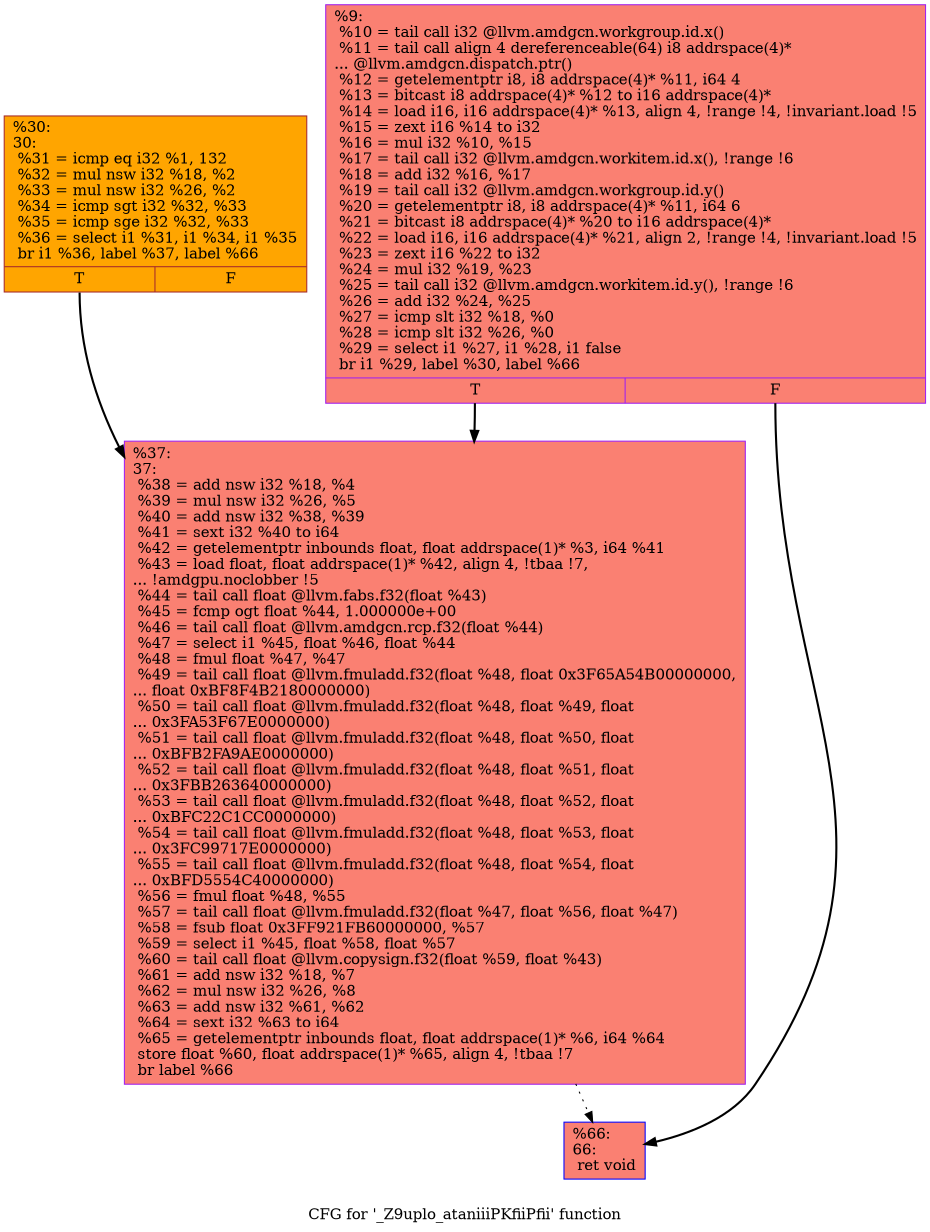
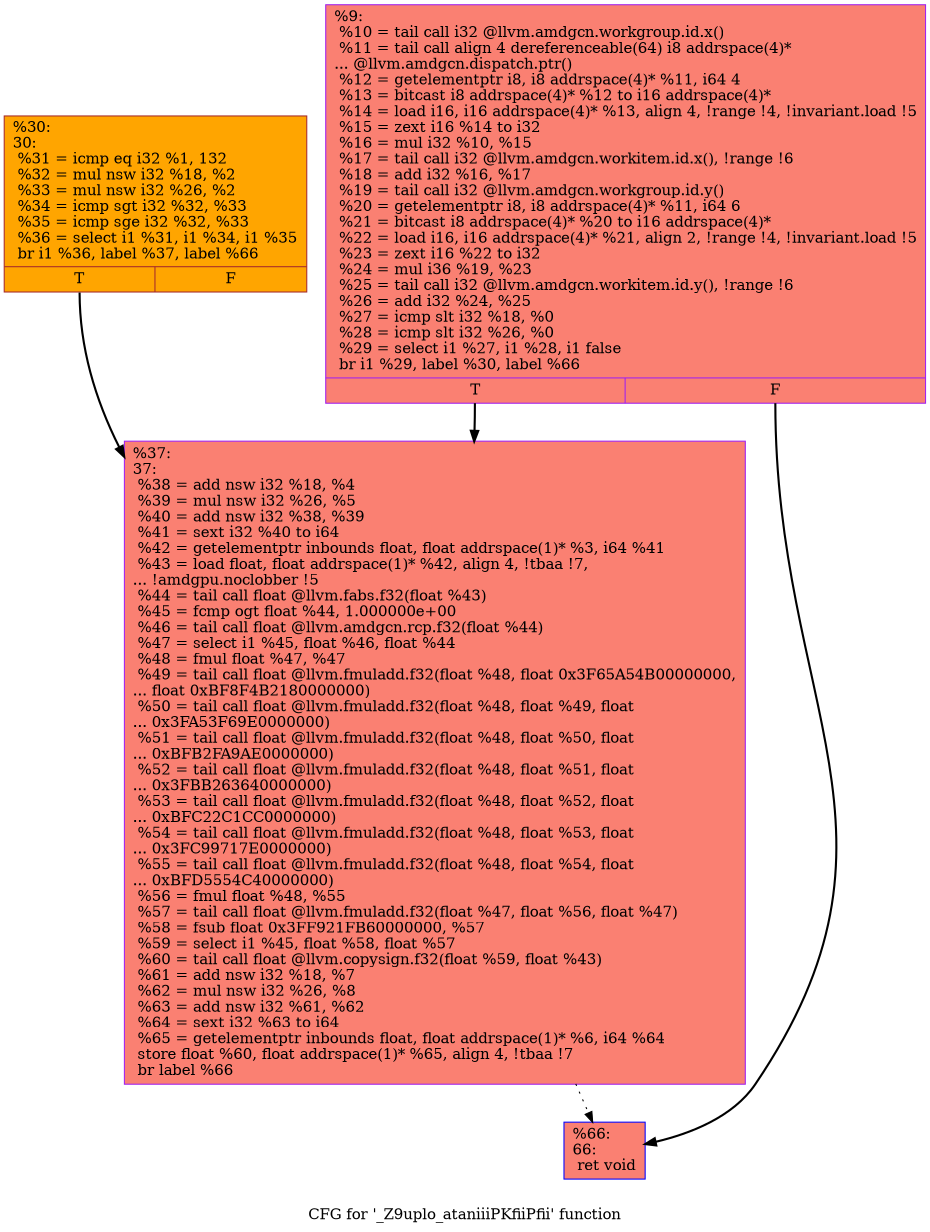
node "%9:": text "%24 = mul i32 %19, %23" -> "%24 = mul i36 %19, %23"
node "%37:": text "... 0x3FA53F67E0000000)" -> "... 0x3FA53F69E0000000)"
